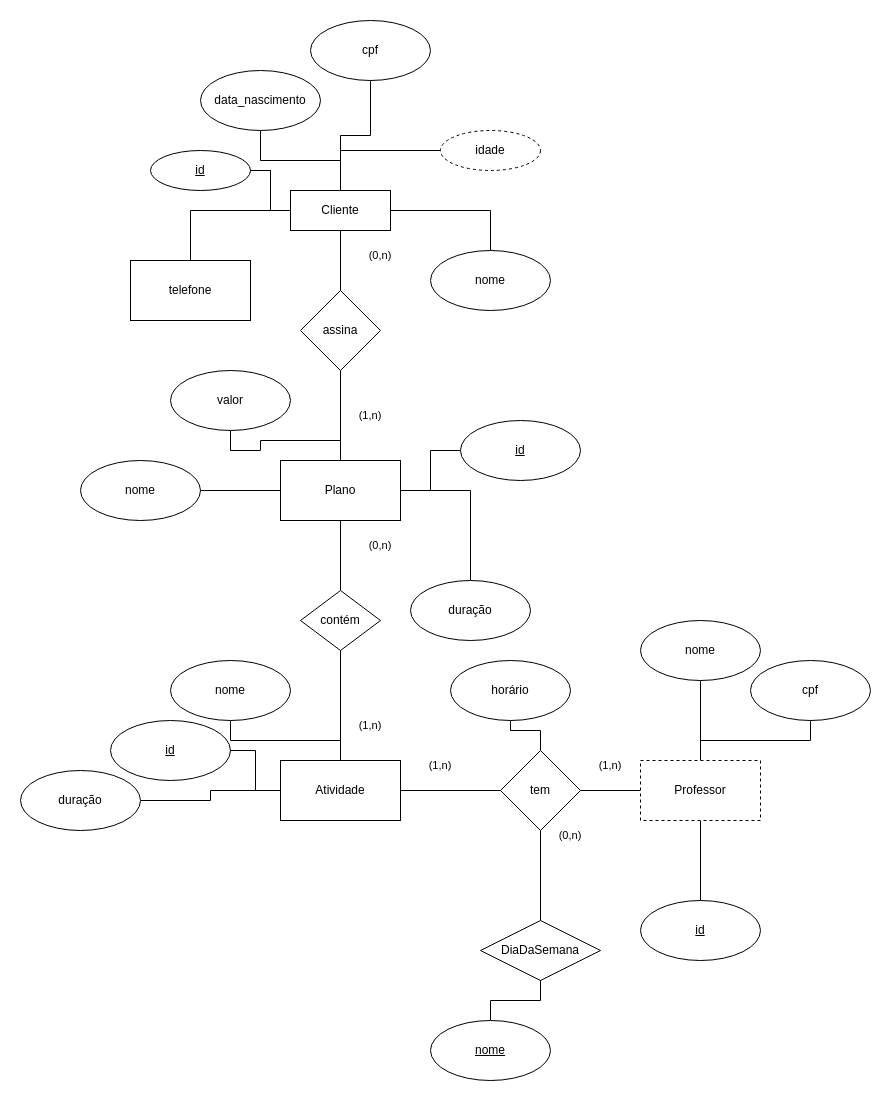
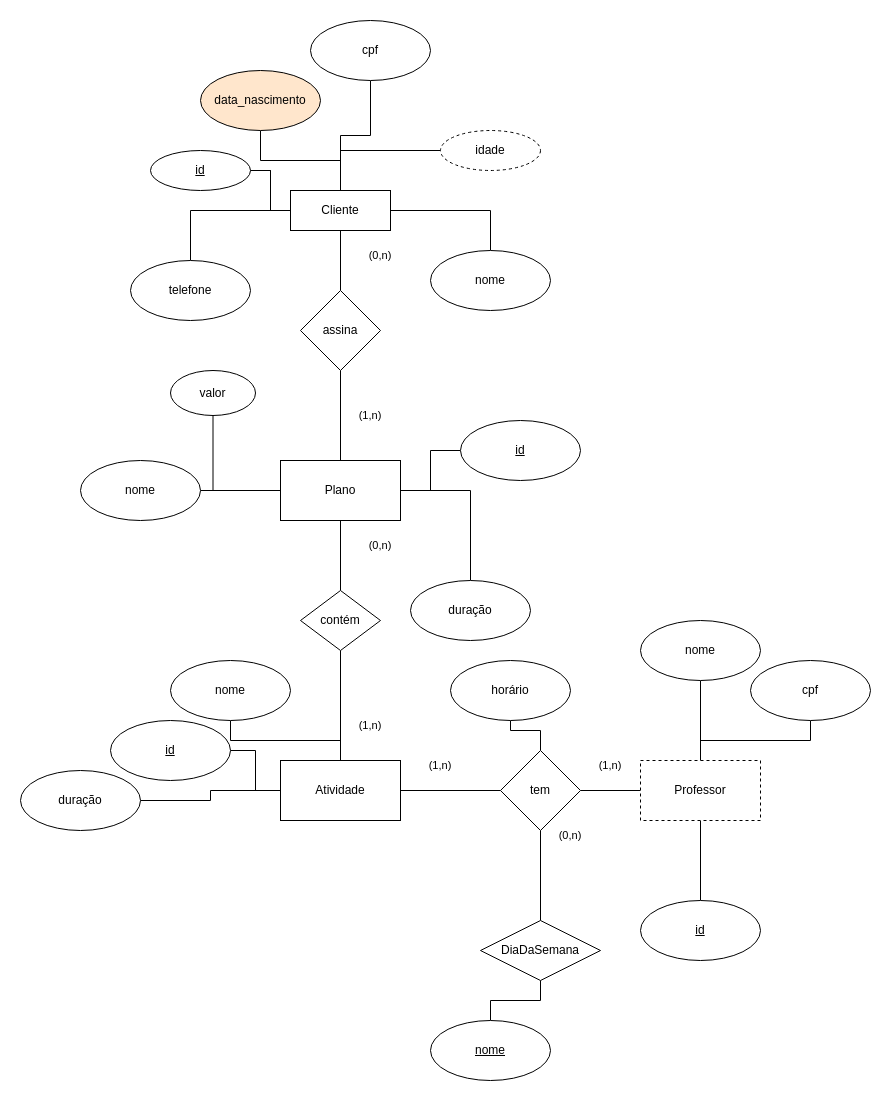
node "data_nascimento": fillcolor #ffffff -> #ffe6cc
node "telefone": shape rectangle -> ellipse
node "valor": size 120x60 -> 85x45
